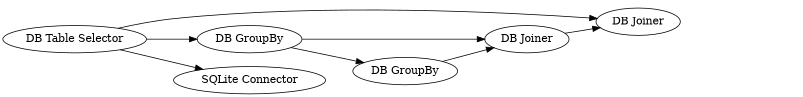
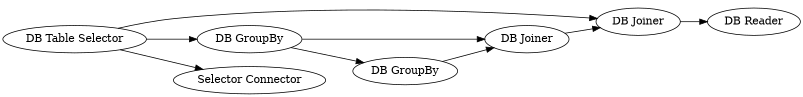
node "DB Reader": added
node "SQLite Connector": label "SQLite Connector" -> "Selector Connector"
